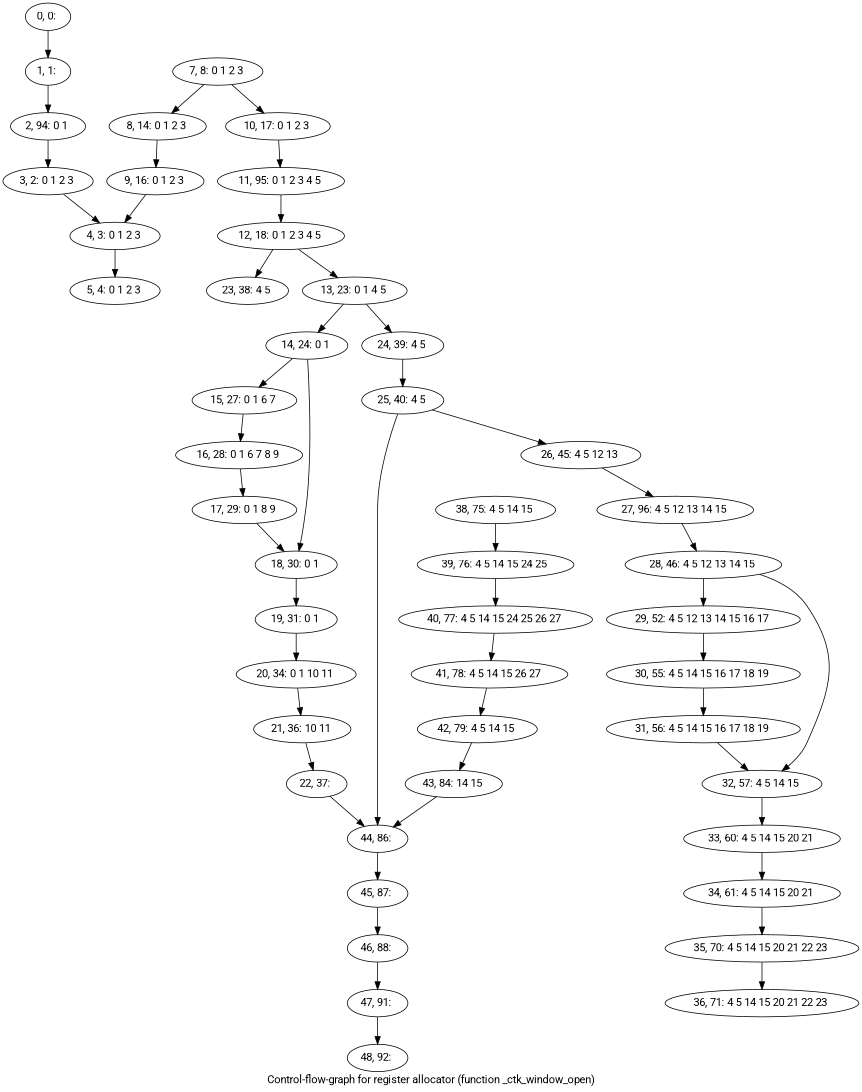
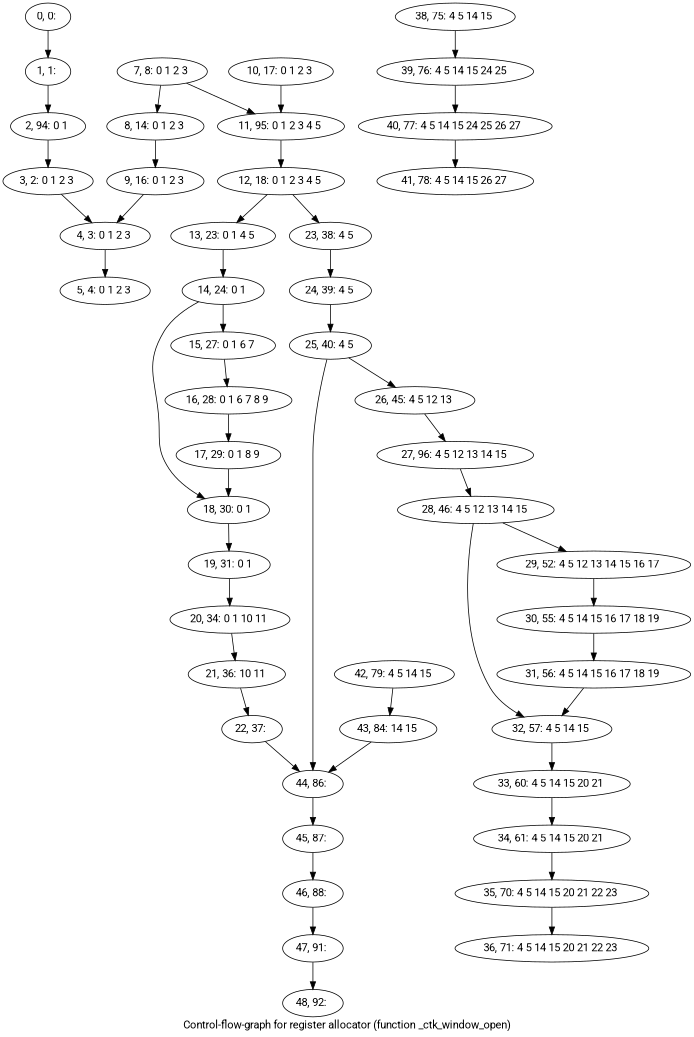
edge "7, 8: 0 1 2 3" -> "10, 17: 0 1 2 3": now "7, 8: 0 1 2 3" -> "11, 95: 0 1 2 3 4 5"
edge "13, 23: 0 1 4 5" -> "24, 39: 4 5": now "23, 38: 4 5" -> "24, 39: 4 5"
edge "41, 78: 4 5 14 15 26 27" -> "42, 79: 4 5 14 15": removed
